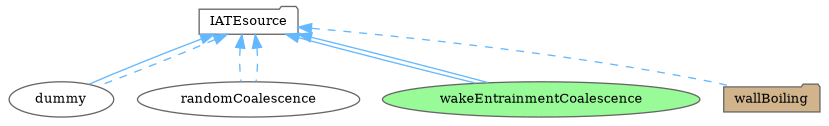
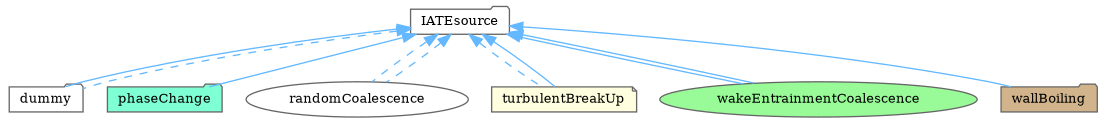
edge "wallBoiling" -> "IATEsource": style dashed -> solid
node "dummy": shape ellipse -> folder
node "phaseChange": added
node "turbulentBreakUp": added
